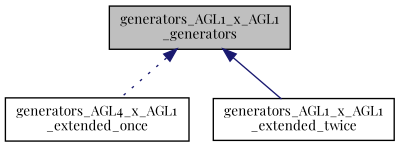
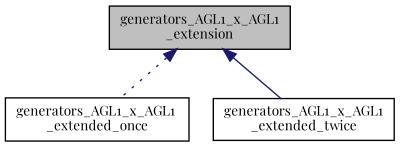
node "generators_AGL1_x_AGL1 _generators": label "generators_AGL1_x_AGL1 _generators" -> "generators_AGL1_x_AGL1 _extension"
node "generators_AGL4_x_AGL1 _extended_once": label "generators_AGL4_x_AGL1 _extended_once" -> "generators_AGL1_x_AGL1 _extended_once"
